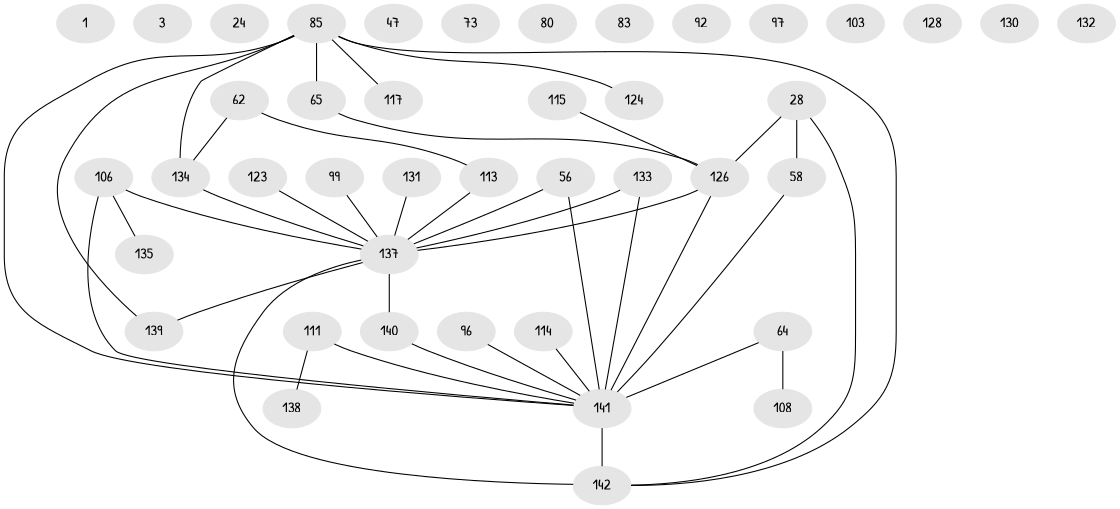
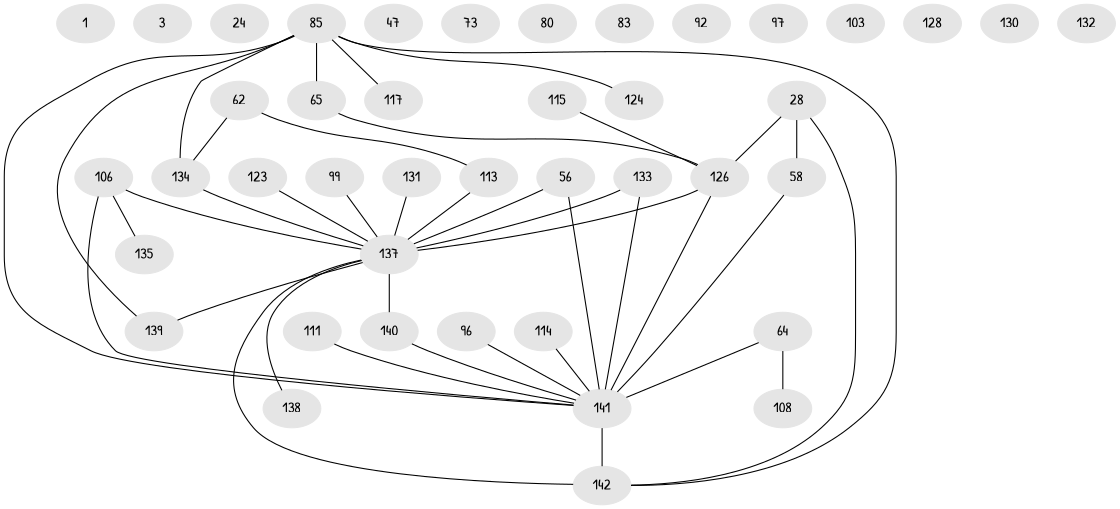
edge "111" -- "138": now "137" -- "138"
